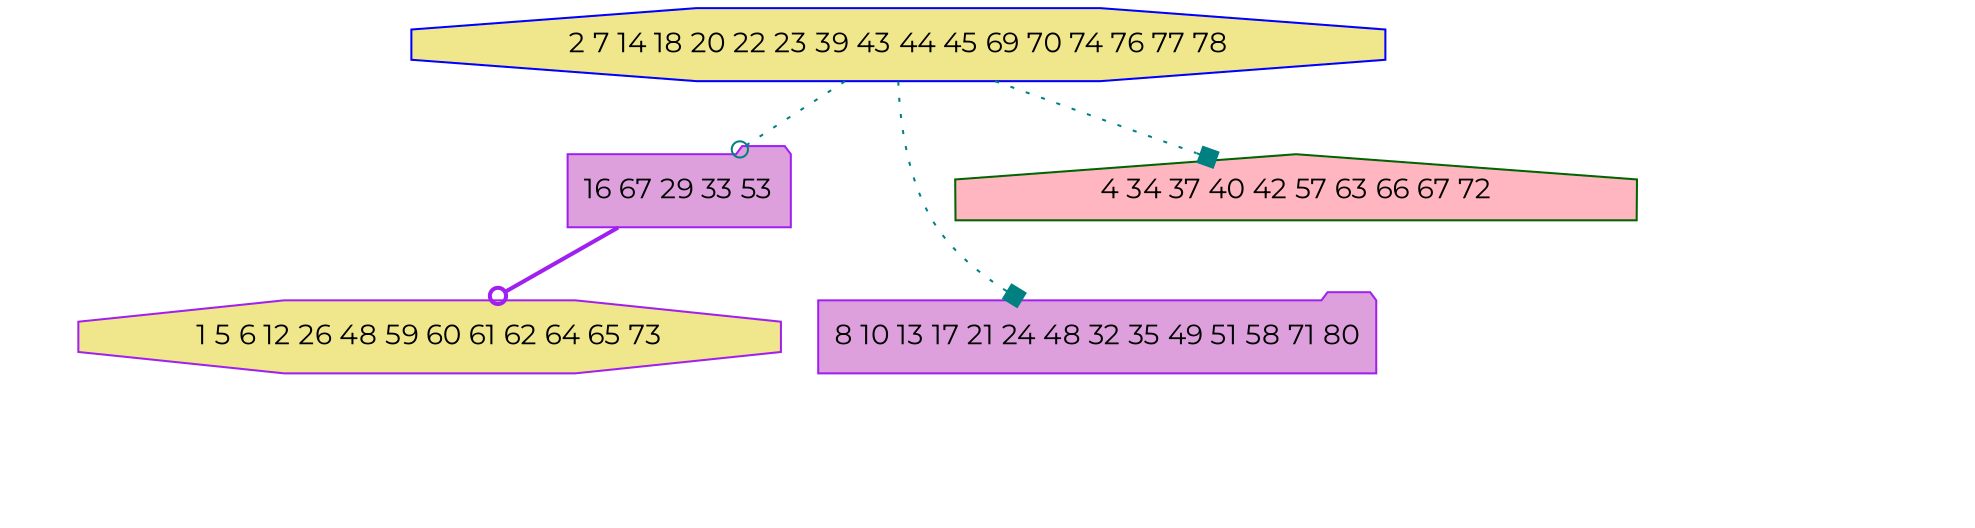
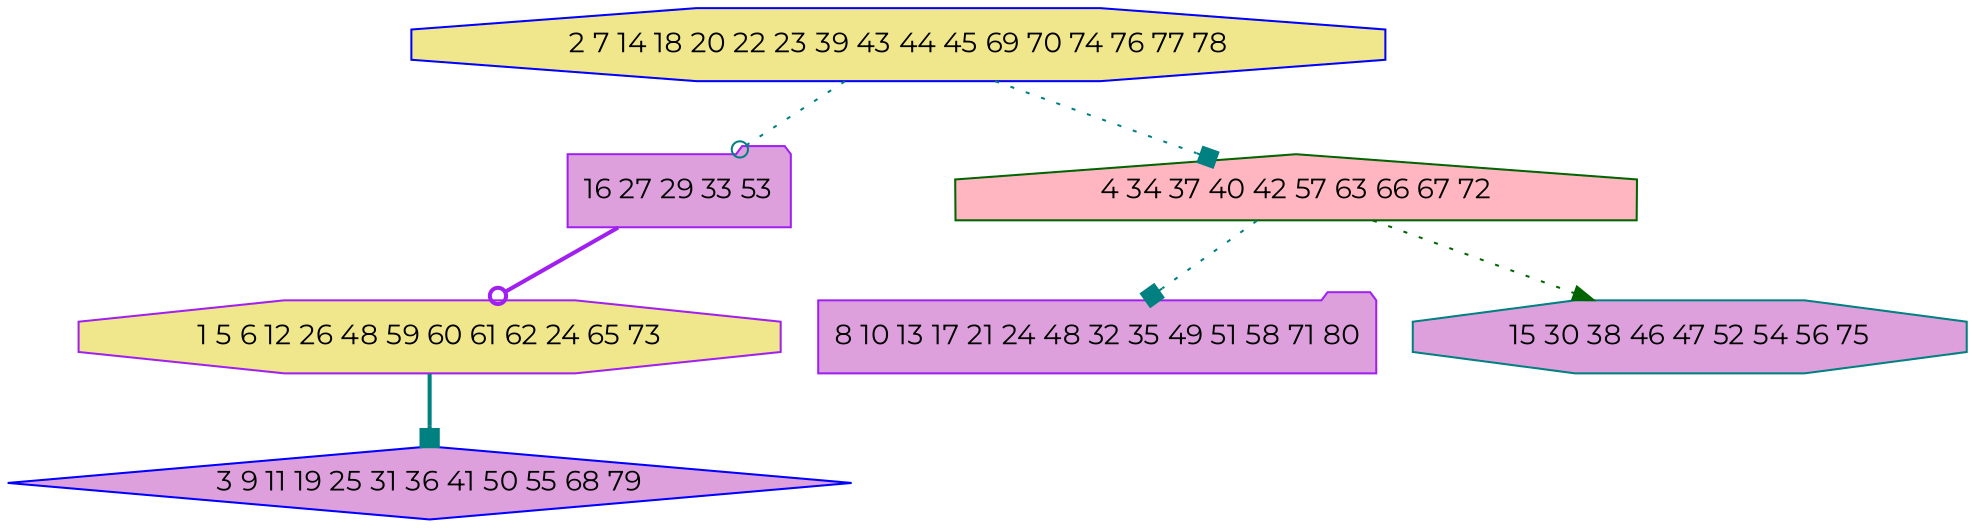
node "16 67 29 33 53": label "16 67 29 33 53" -> "16 27 29 33 53"
edge "2 7 14 18 20 22 23 39 43 44 45 69 70 74 76 77 78" -> "8 10 13 17 21 24 48 32 35 49 51 58 71 80": now "4 34 37 40 42 57 63 66 67 72" -> "8 10 13 17 21 24 48 32 35 49 51 58 71 80"
node "1 5 6 12 26 48 59 60 61 62 64 65 73": label "1 5 6 12 26 48 59 60 61 62 64 65 73" -> "1 5 6 12 26 48 59 60 61 62 24 65 73"
node "15 30 38 46 47 52 54 56 75": added
node "3 9 11 19 25 31 36 41 50 55 68 79": added
